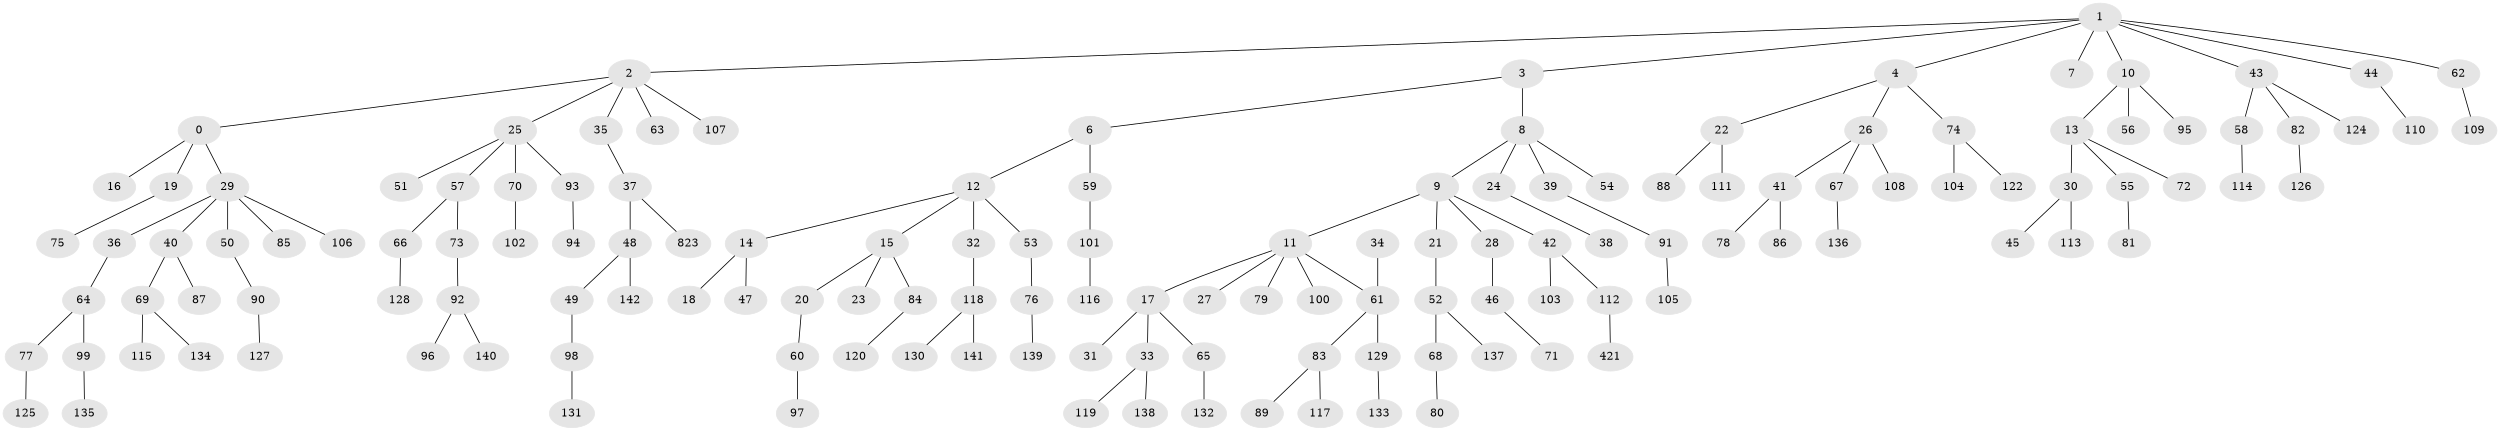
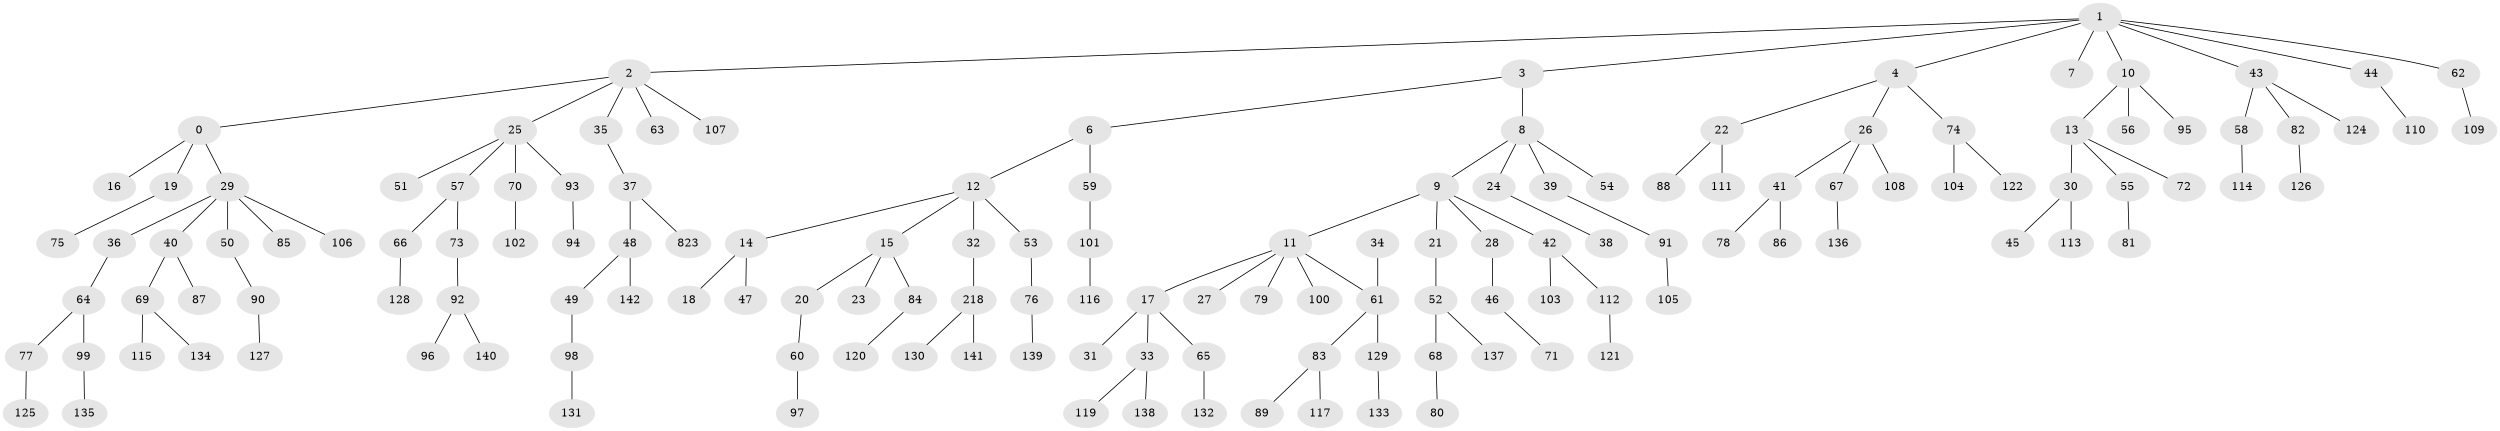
node "118": label "118" -> "218"
node "421": label "421" -> "121"
